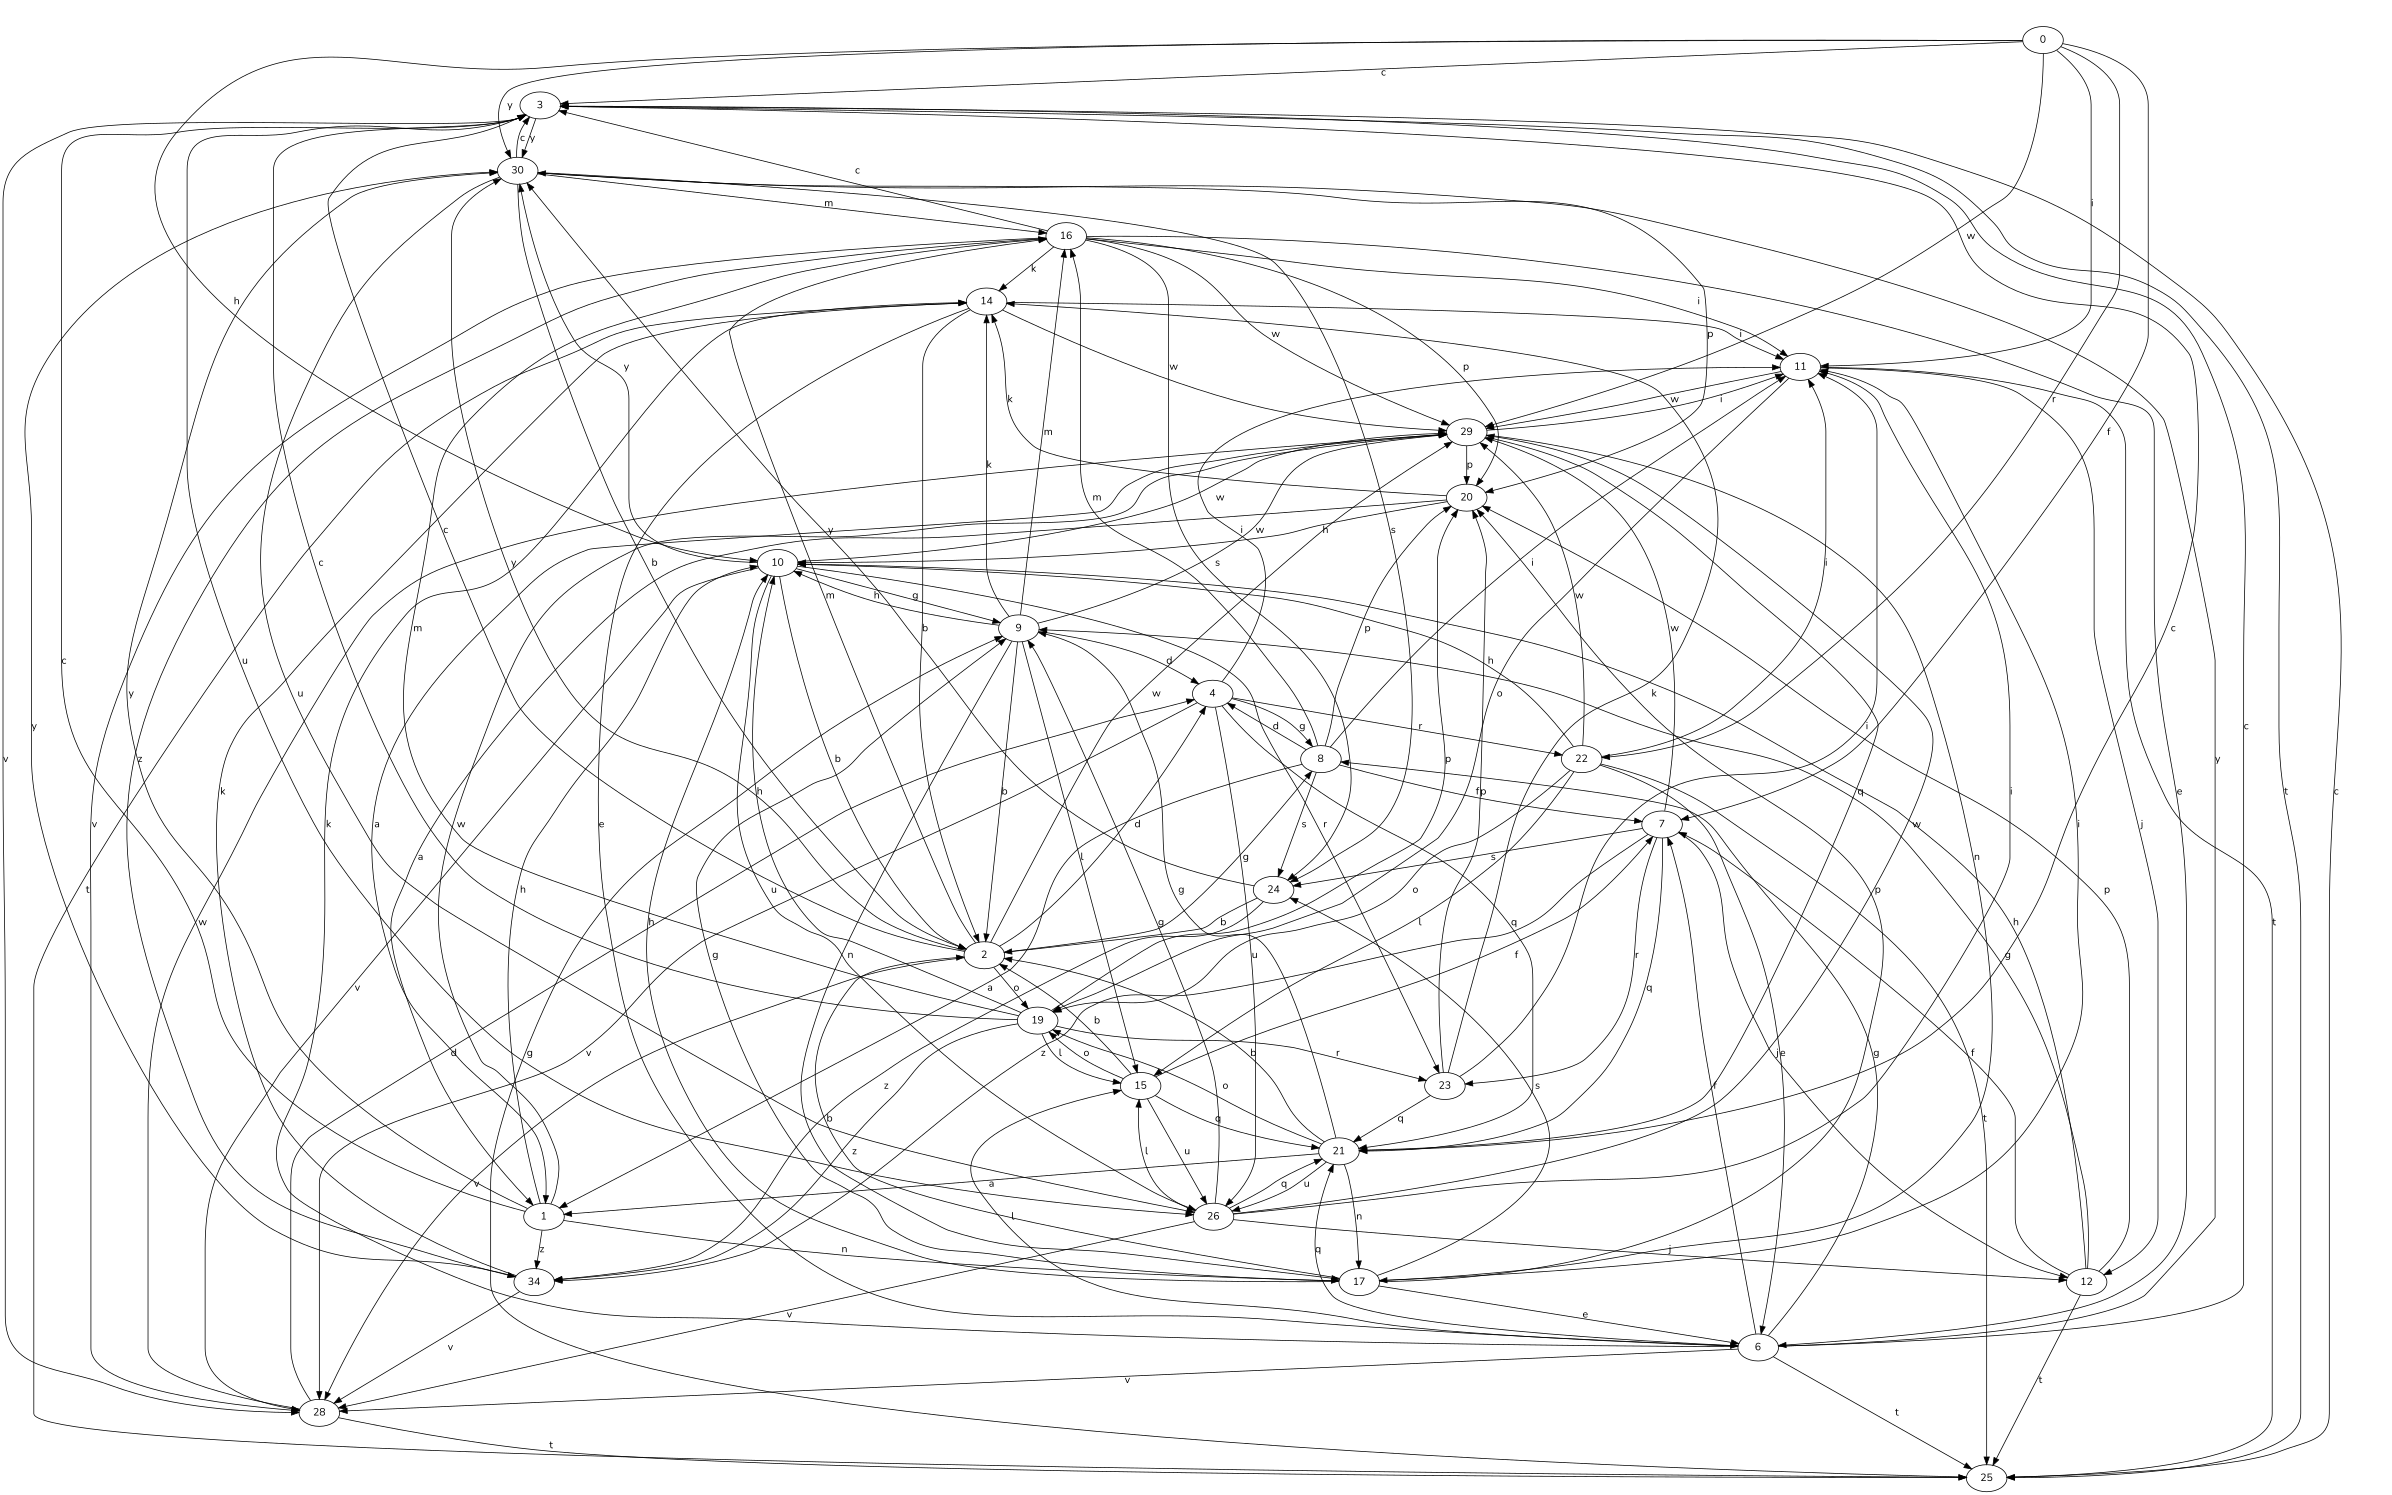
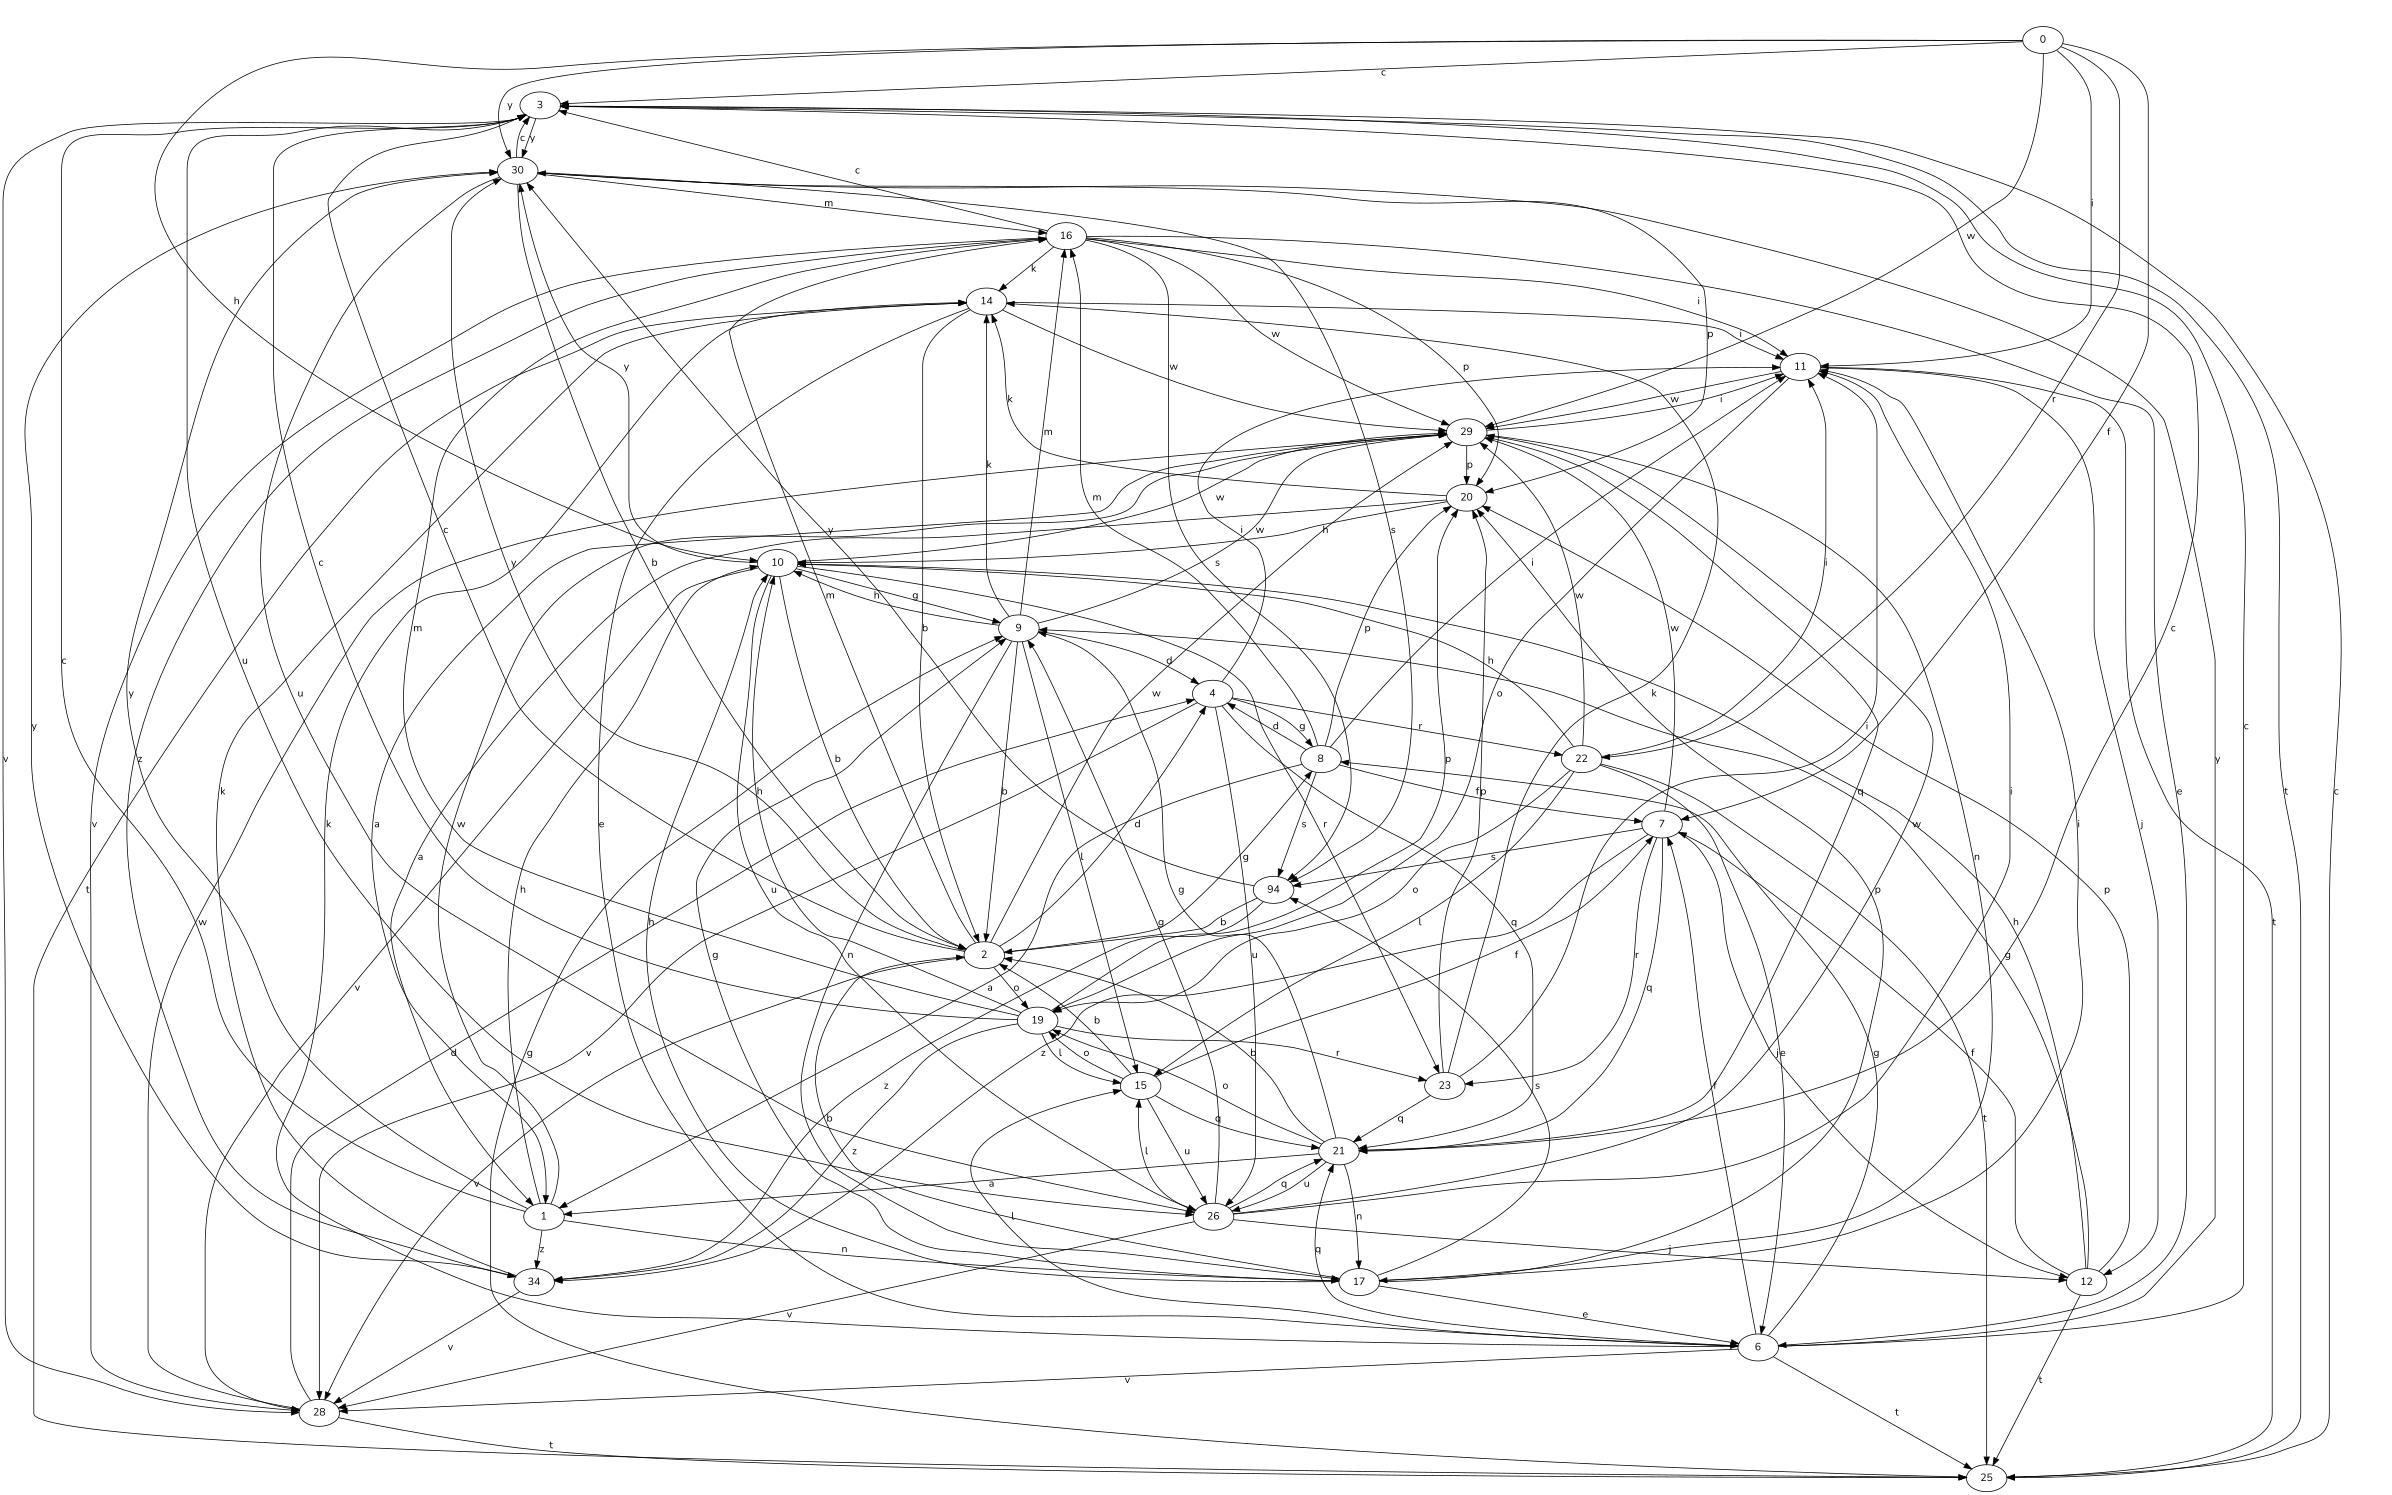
node "24": label "24" -> "94"
